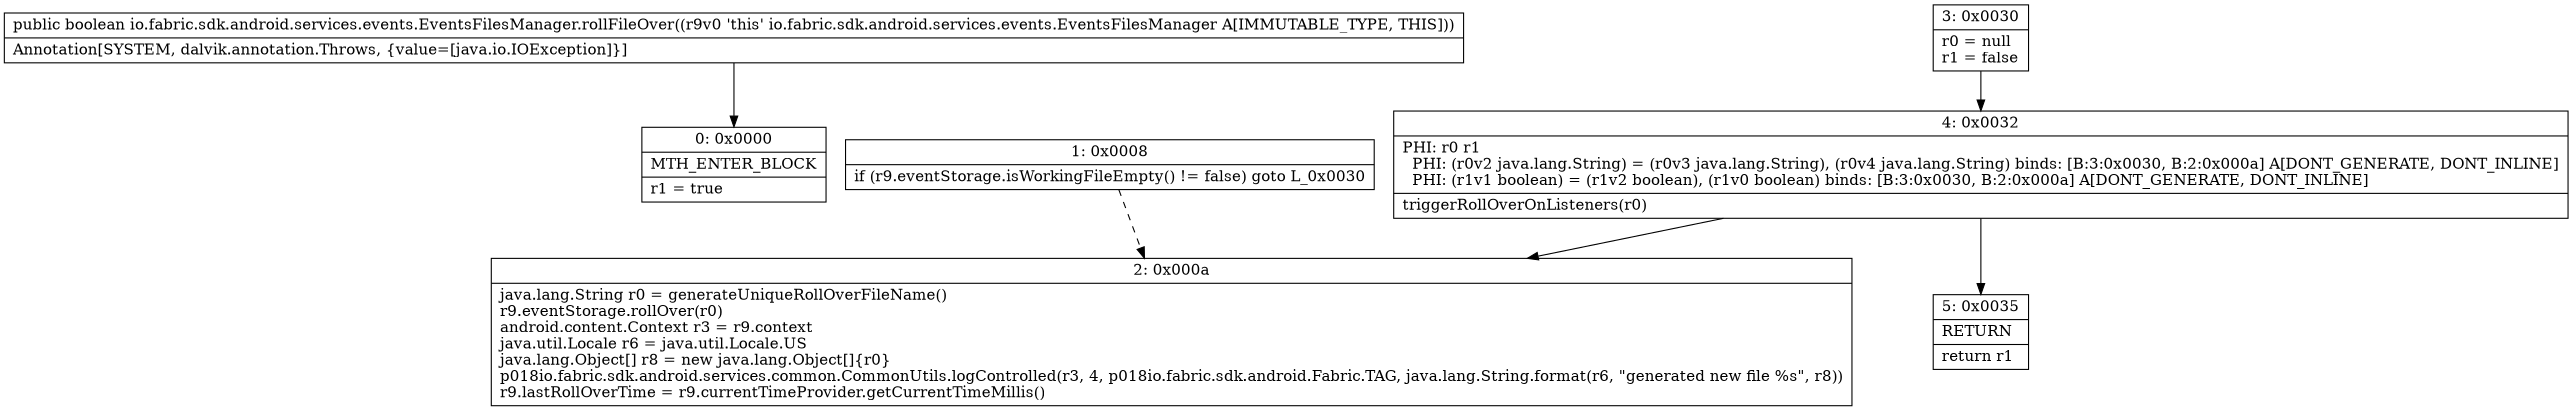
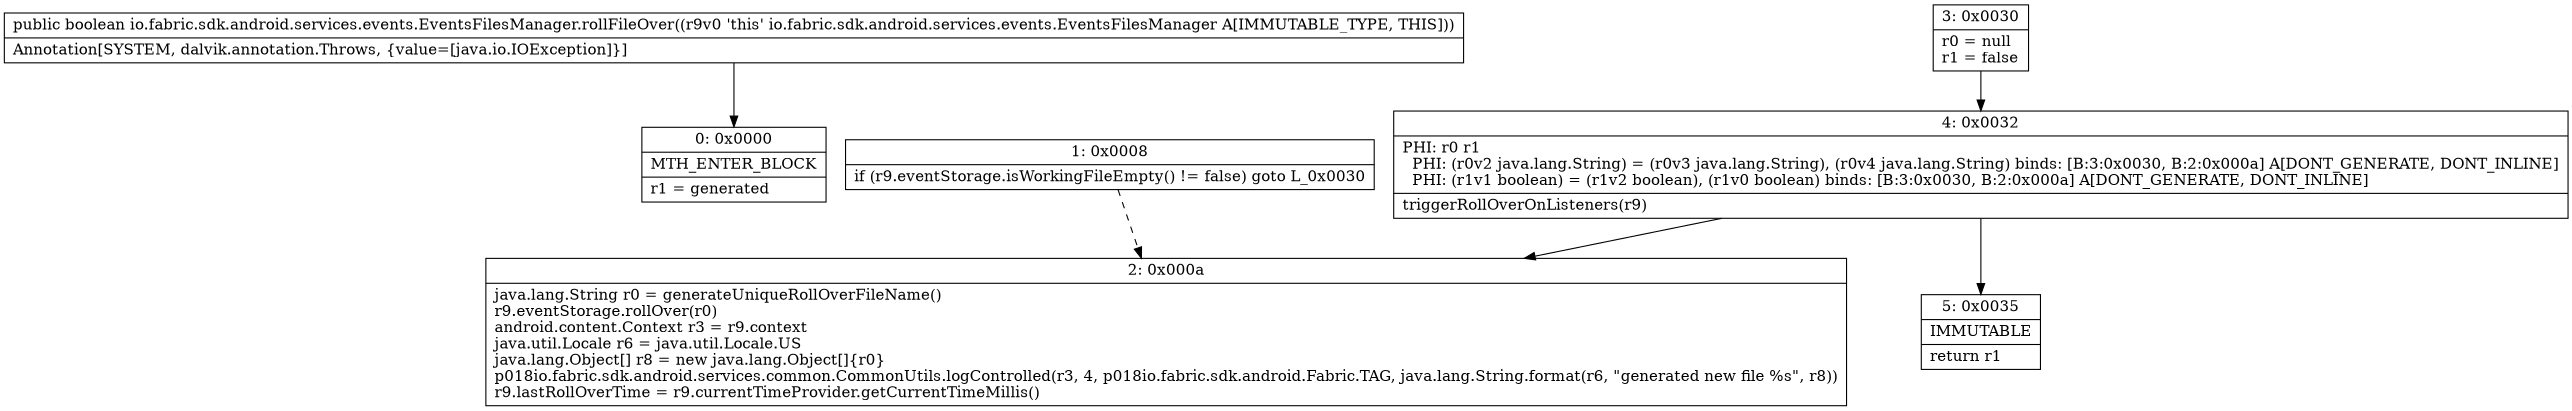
node "0: 0x0000": text "r1 = true" -> "r1 = generated"
node "4: 0x0032": text "triggerRollOverOnListeners(r0)" -> "triggerRollOverOnListeners(r9)"
node "5: 0x0035": text "RETURN" -> "IMMUTABLE"
